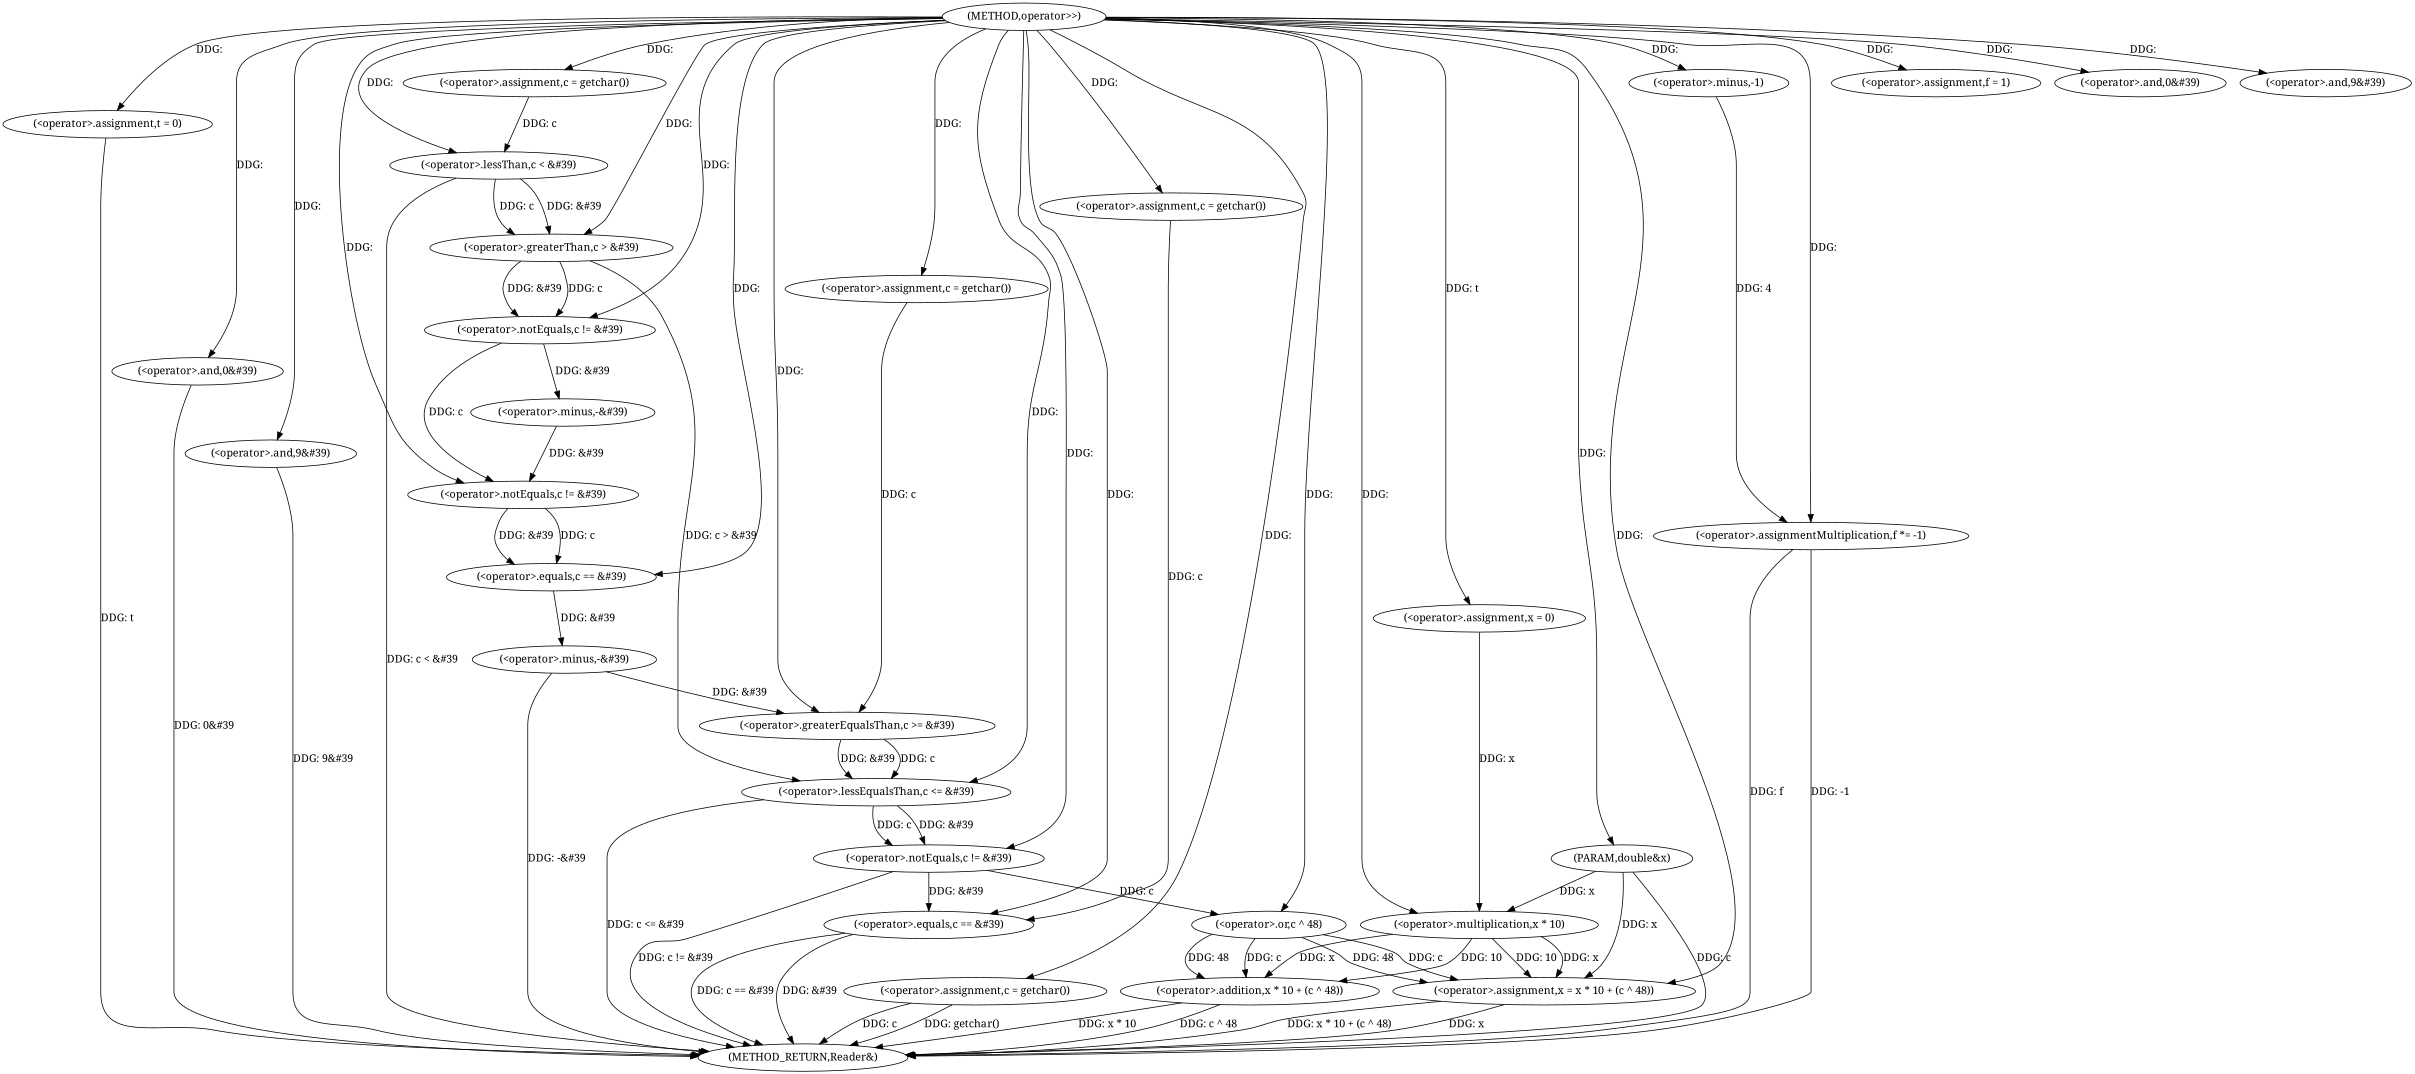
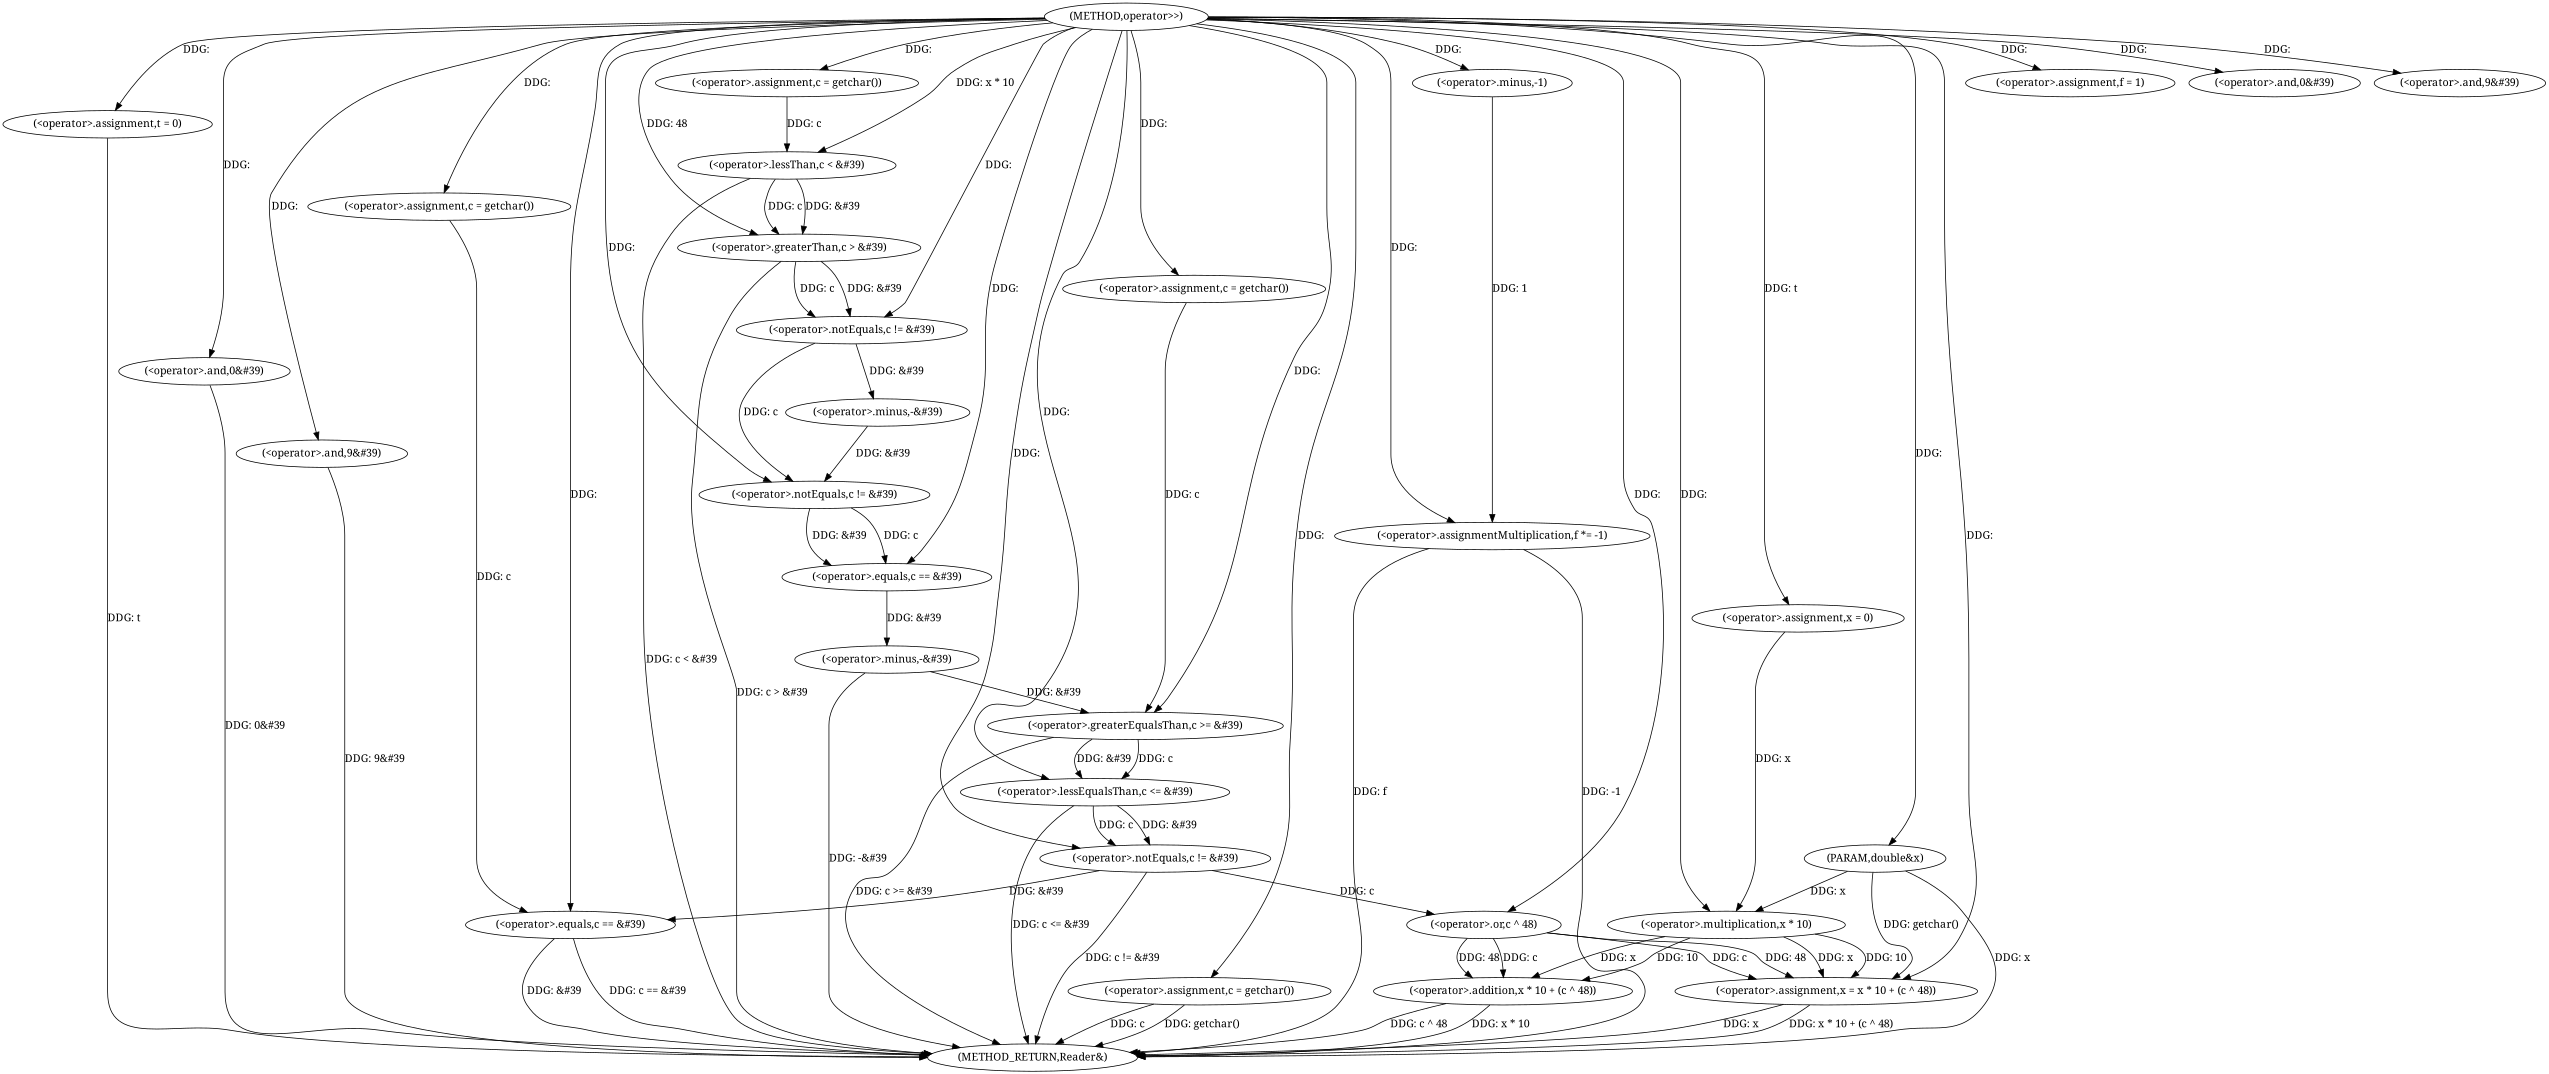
edge "(METHOD,operator>>)" -> "(<operator>.lessThan,c < &#39)": label "DDG: " -> "DDG: x * 10"
edge "(METHOD,operator>>)" -> "(<operator>.greaterThan,c > &#39)": label "DDG: " -> "DDG: 48"
edge "(<operator>.minus,-1)" -> "(<operator>.assignmentMultiplication,f *= -1)": label "DDG: 4" -> "DDG: 1"
edge "(<operator>.greaterThan,c > &#39)" -> "(<operator>.lessEqualsThan,c <= &#39)": now "(<operator>.greaterThan,c > &#39)" -> "(METHOD_RETURN,Reader&)"
edge "(<operator>.greaterEqualsThan,c >= &#39)" -> "(METHOD_RETURN,Reader&)": added, label "DDG: c >= &#39"
edge "(PARAM,double&x)" -> "(<operator>.assignment,x = x * 10 + (c ^ 48))": label "DDG: x" -> "DDG: getchar()"
edge "(PARAM,double&x)" -> "(METHOD_RETURN,Reader&)": label "DDG: c" -> "DDG: x"
